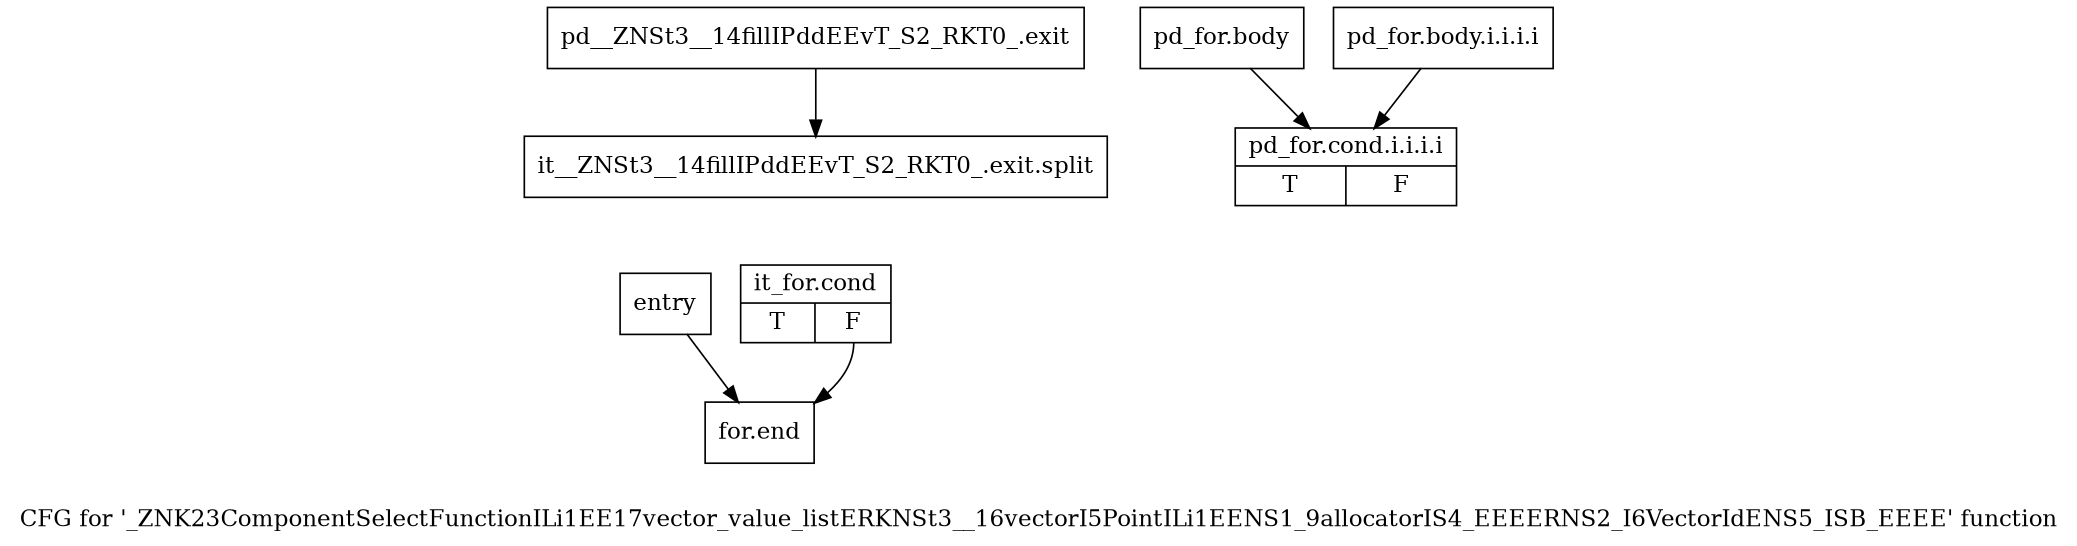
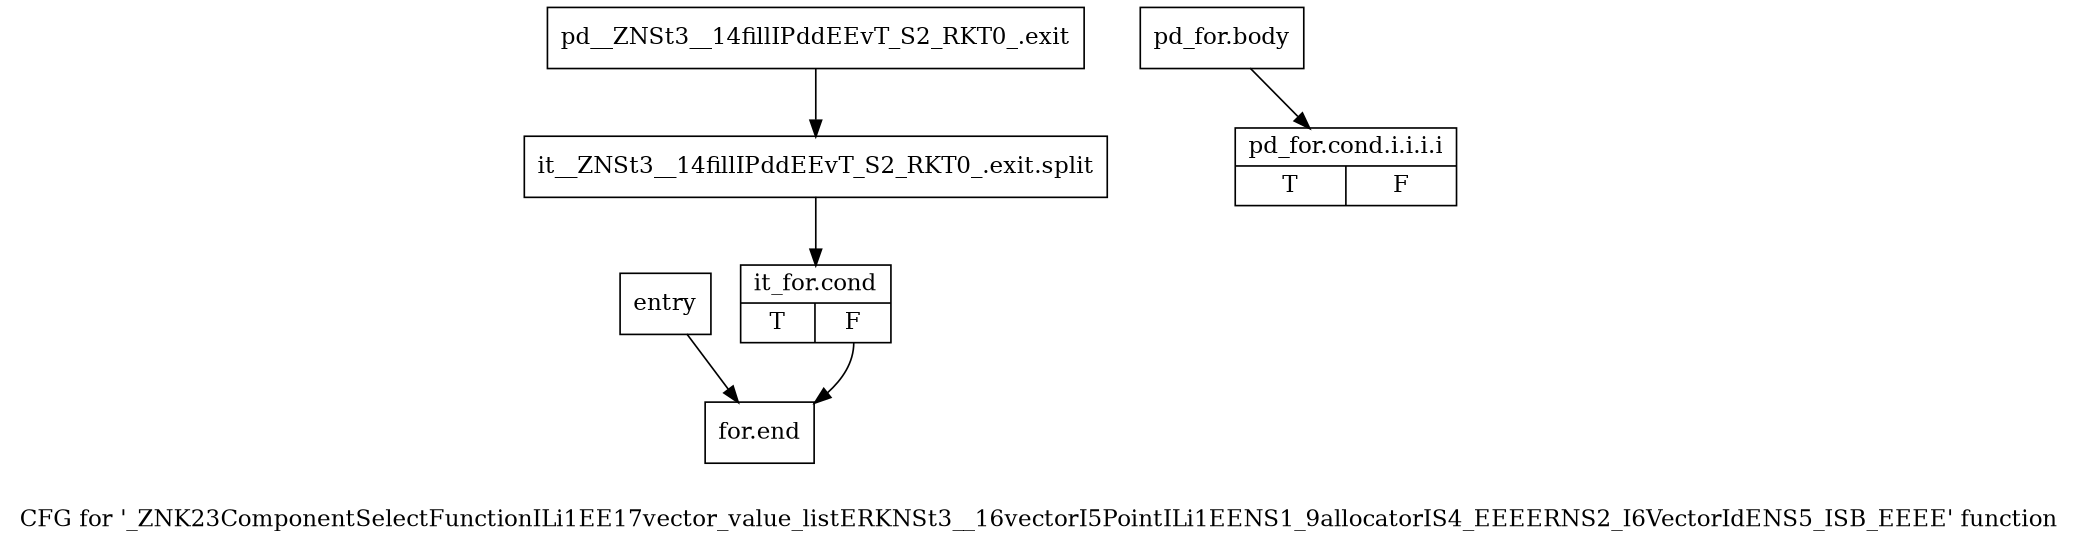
node "pd_for.body.i.i.i.i": removed
edge "it__ZNSt3__14fillIPddEEvT_S2_RKT0_.exit.split" -> "it_for.cond": added
